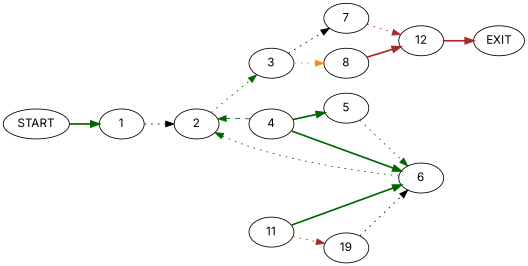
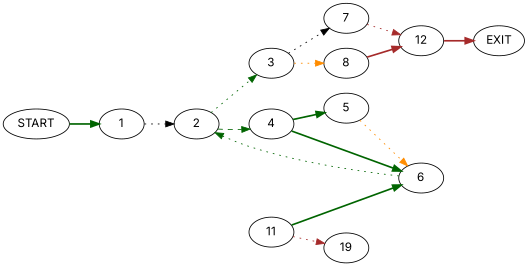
edge "4" -> "2": reversed
edge "5" -> "6": color darkgreen -> darkorange
edge "19" -> "6": removed
